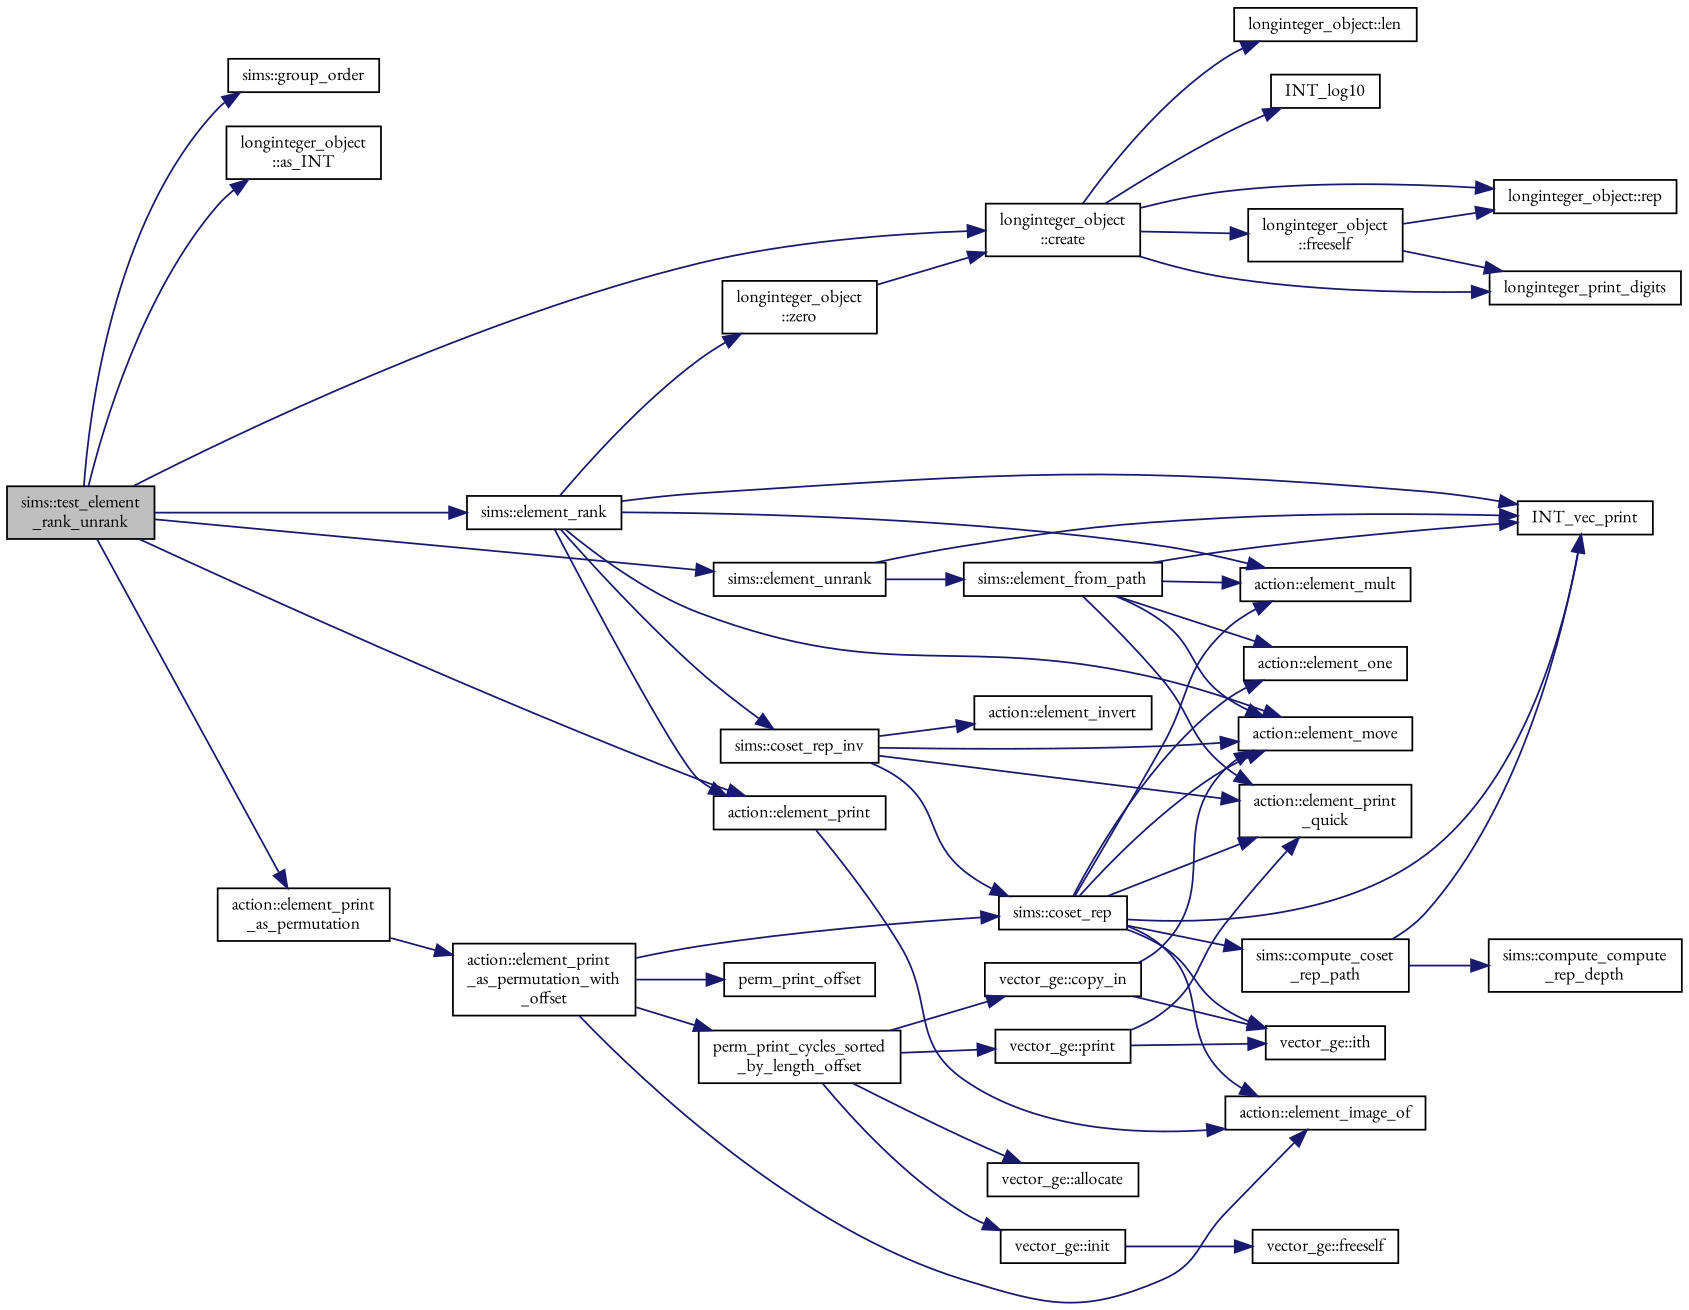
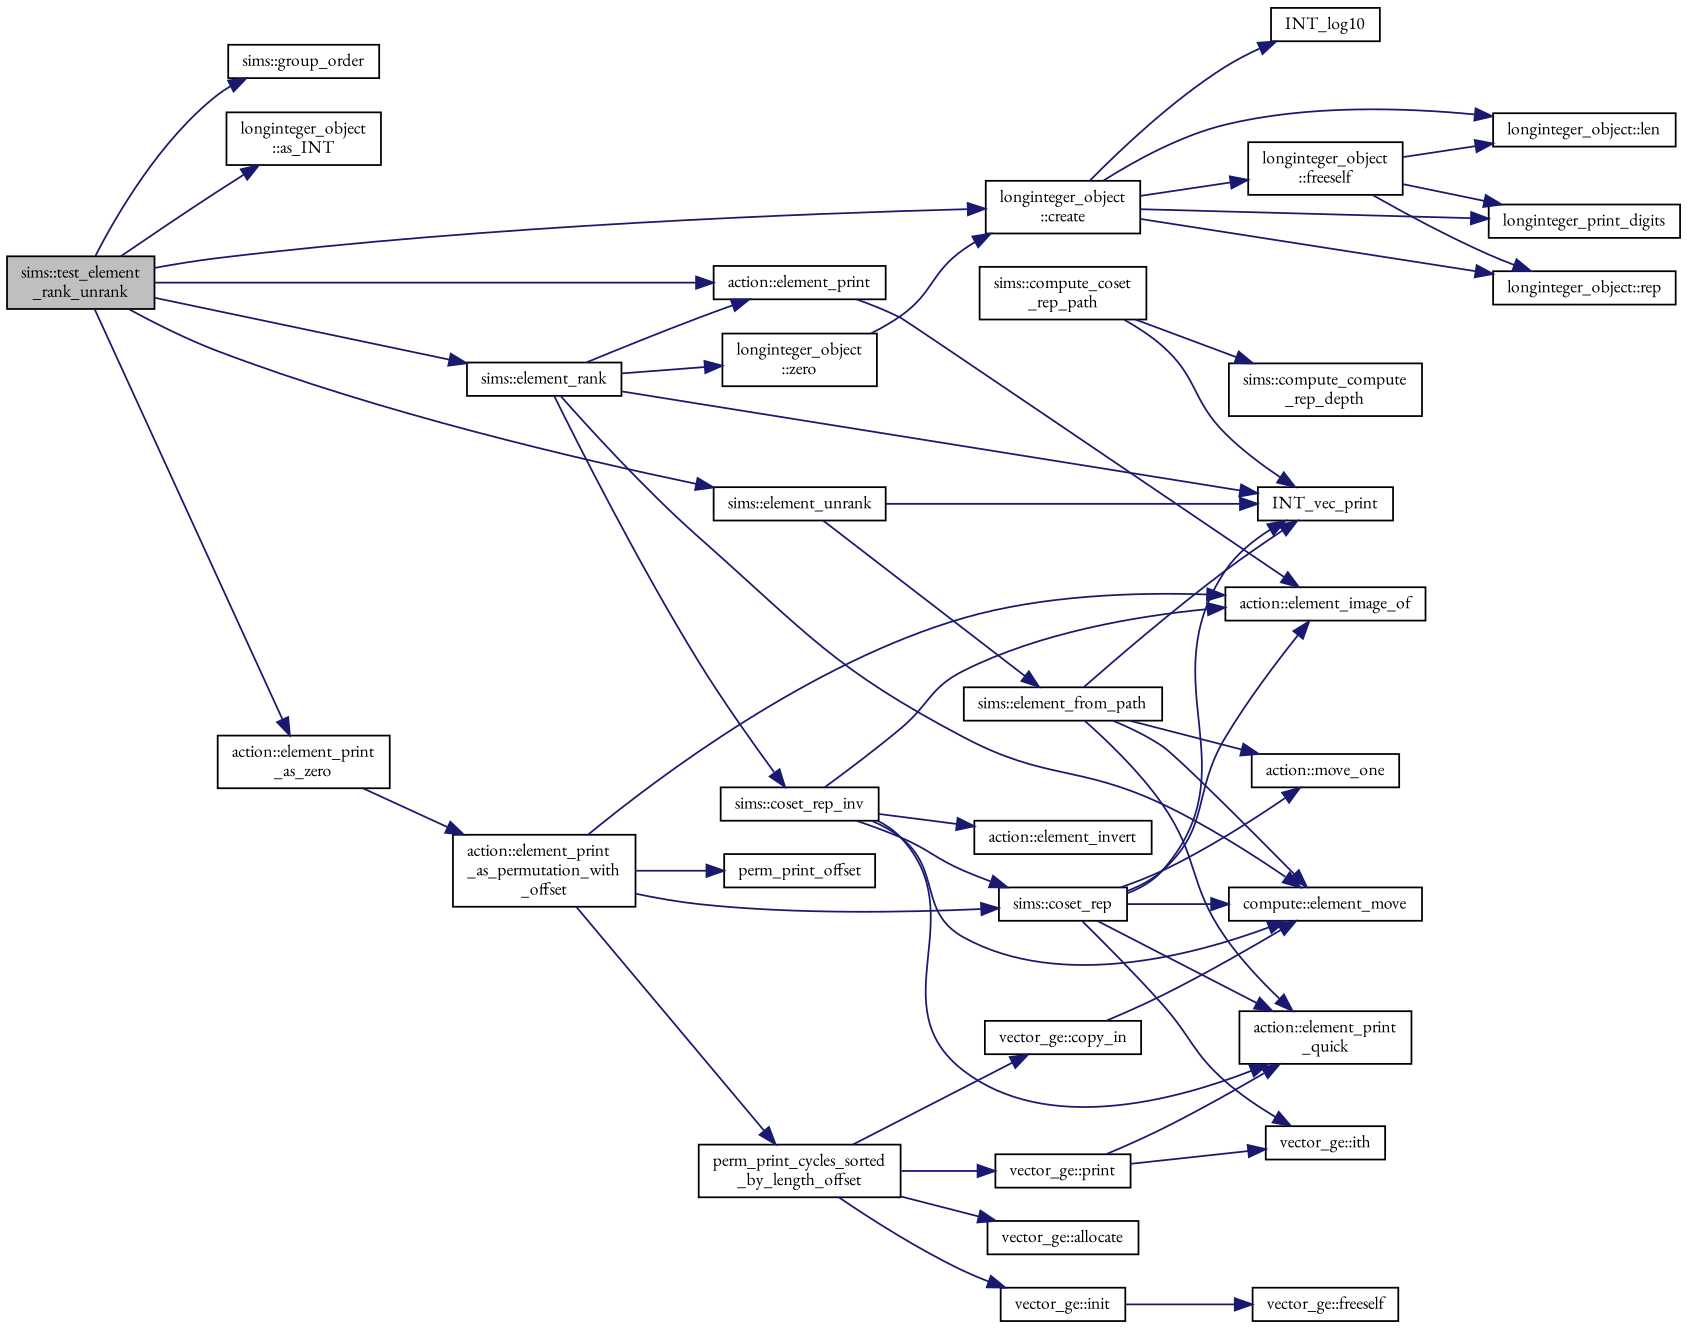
edge "longinteger_object ::freeself" -> "longinteger_object::len": added
node "action::element_mult": removed
edge "sims::coset_rep_inv" -> "action::element_image_of": added
node "action::element_one": label "action::element_one" -> "action::move_one"
node "action::element_move": label "action::element_move" -> "compute::element_move"
node "action::element_print _as_permutation": label "action::element_print _as_permutation" -> "action::element_print _as_zero"
edge "sims::coset_rep" -> "sims::compute_coset _rep_path": removed
edge "vector_ge::copy_in" -> "vector_ge::ith": removed
